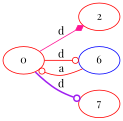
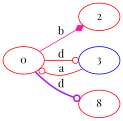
edge "0" -> "2": label "d" -> "b"
node "6": label "6" -> "3"
node "7": label "7" -> "8"
